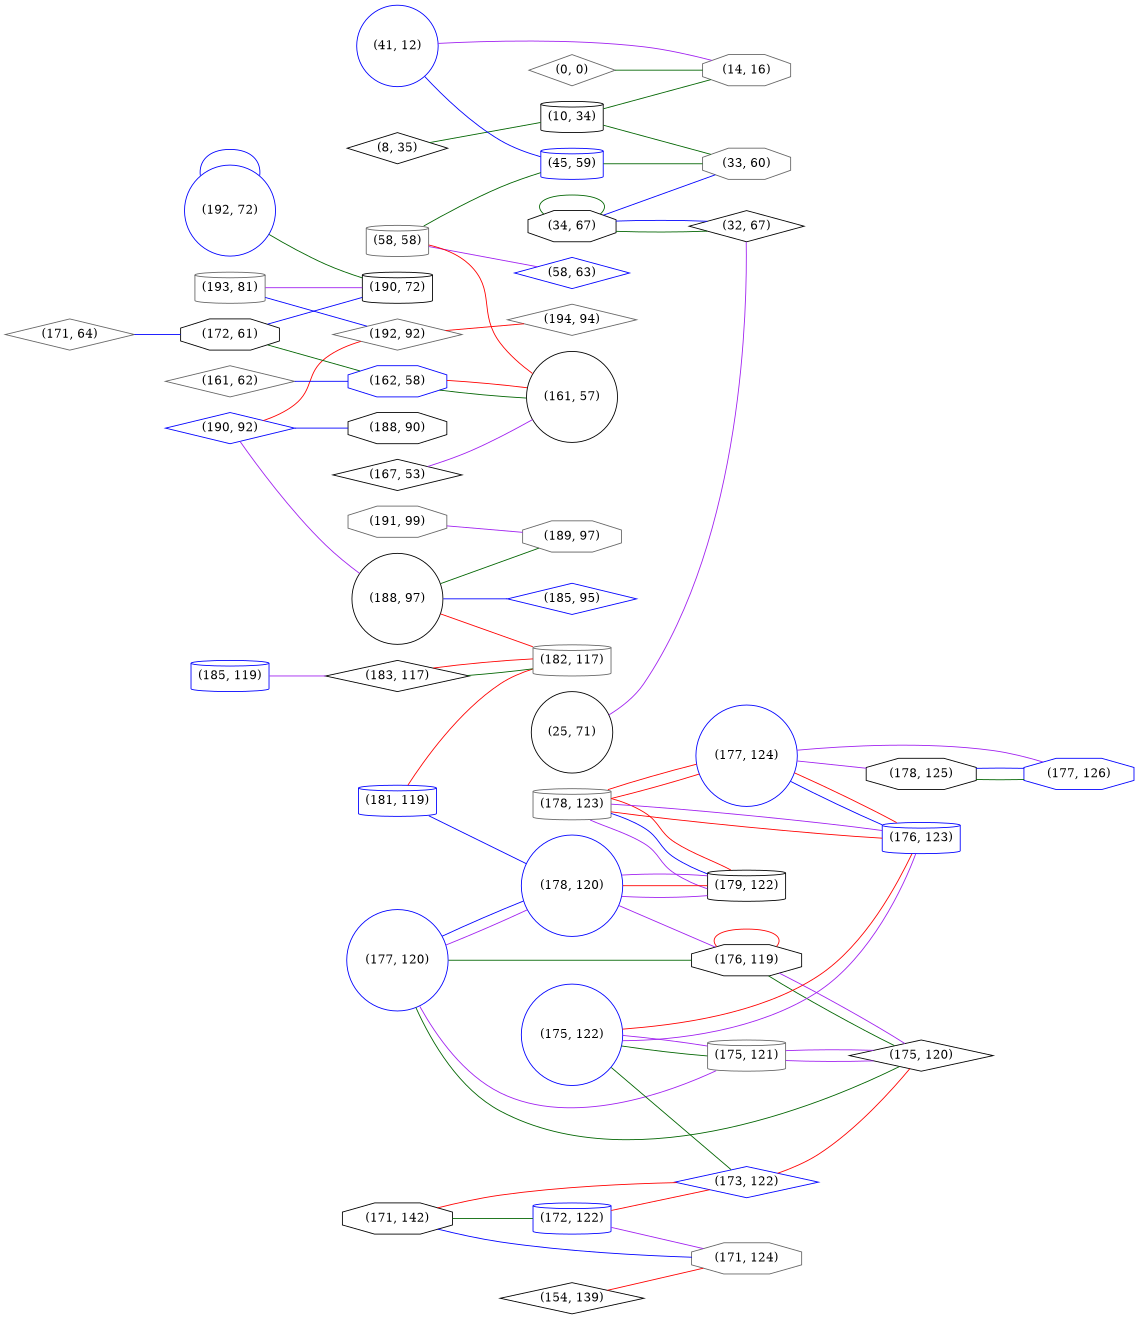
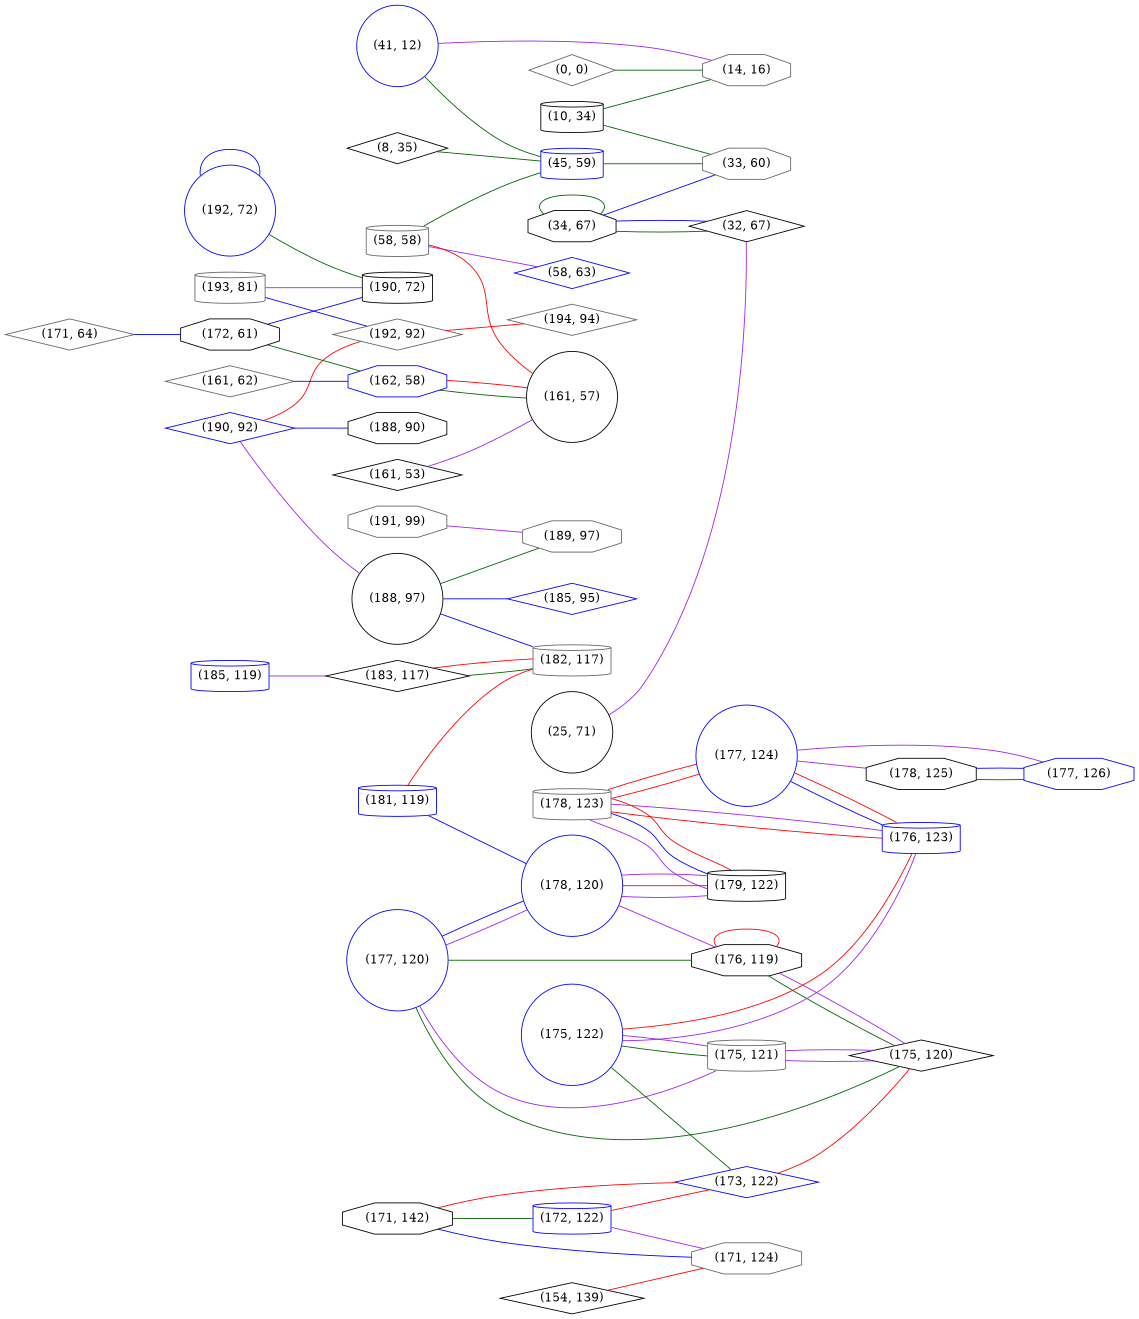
edge "(41, 12)" -- "(45, 59)": color blue -> darkgreen
edge "(10, 34)" -- "(8, 35)": now "(45, 59)" -- "(8, 35)"
node "(167, 53)": label "(167, 53)" -> "(161, 53)"
edge "(188, 97)" -- "(182, 117)": color red -> blue
